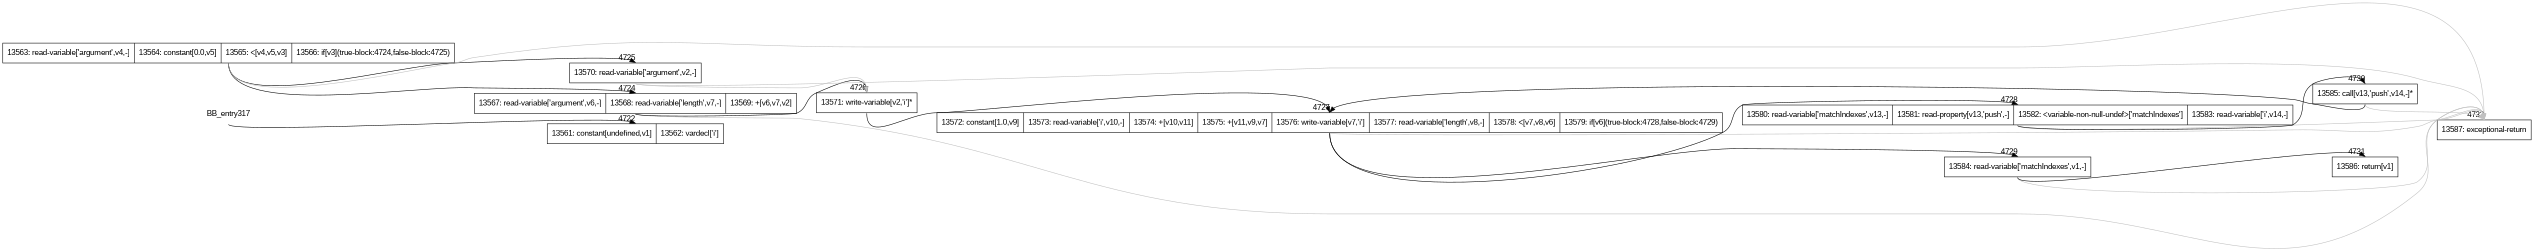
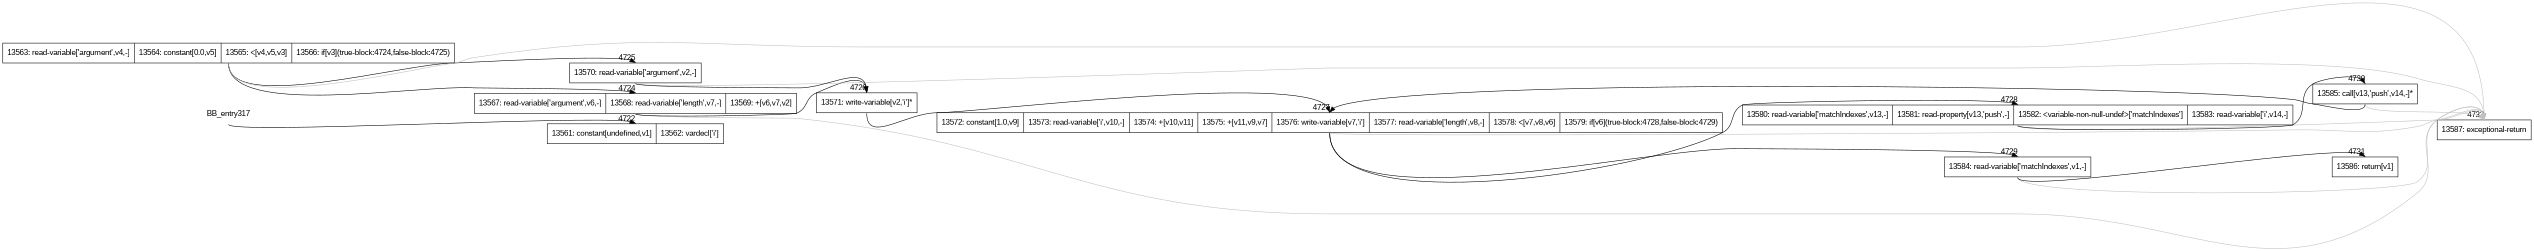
edge "13570: read-variable['argument',v2,-]" -> "13571: write-variable[v2,'i']*": color gray -> black
